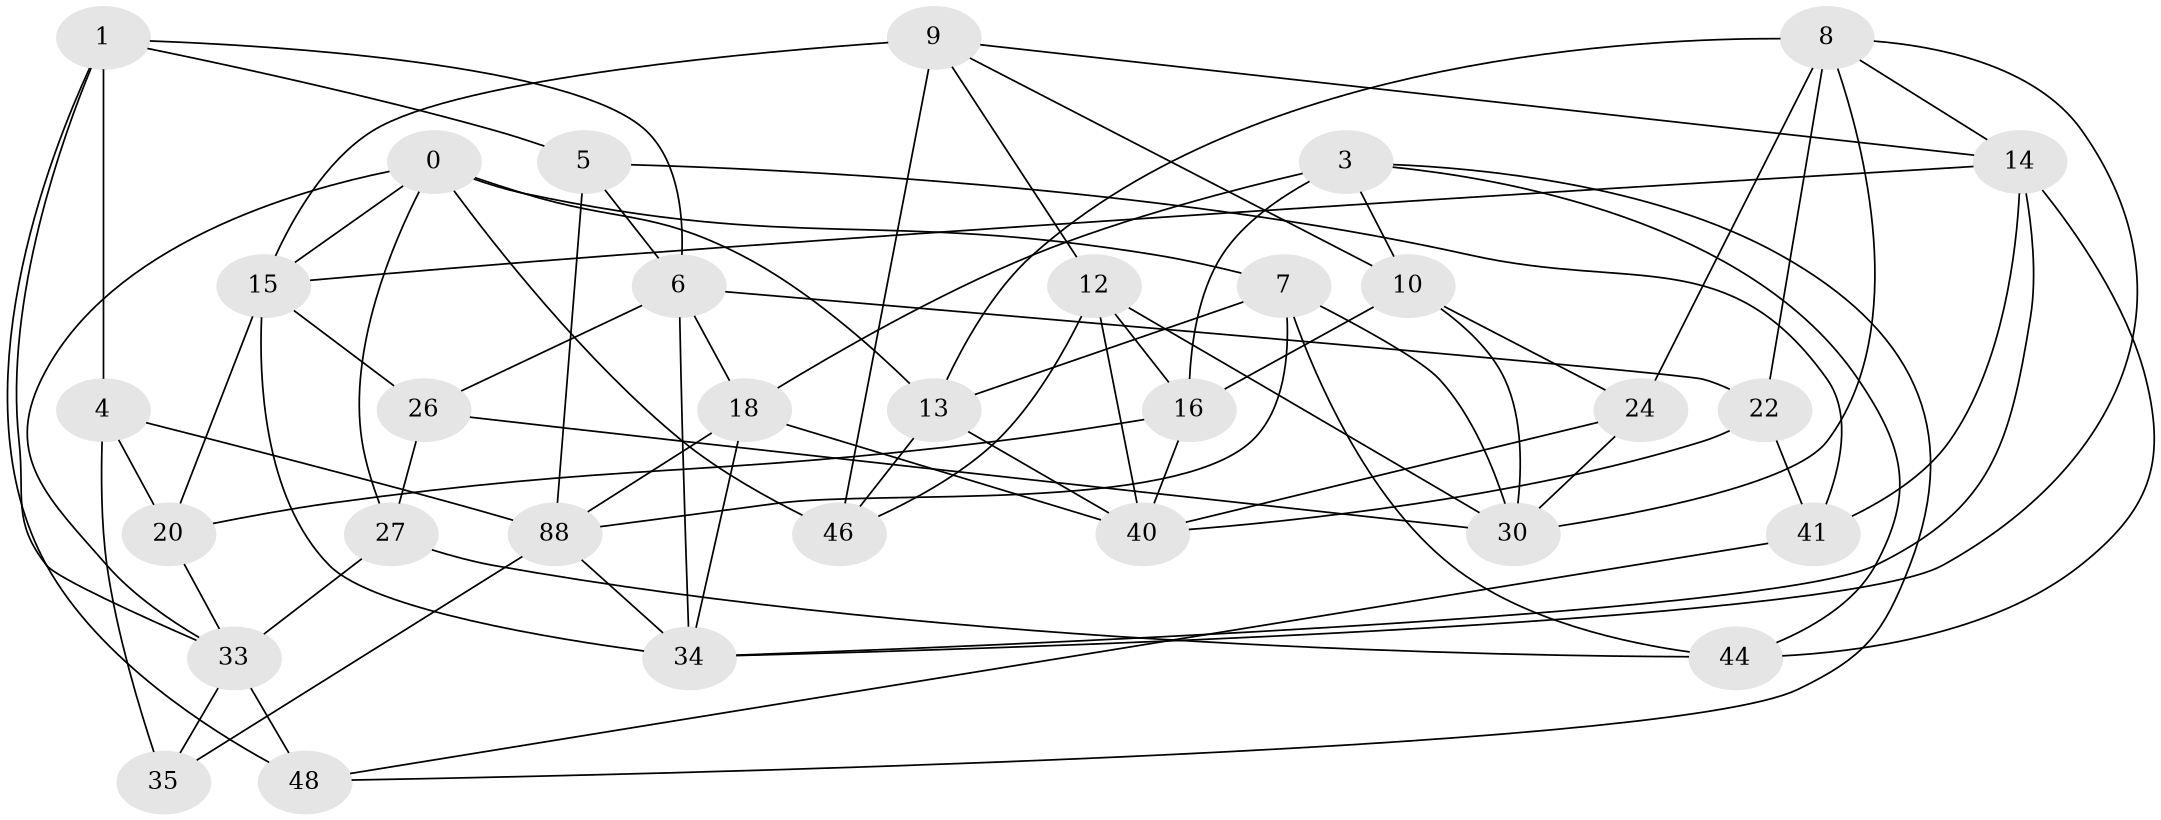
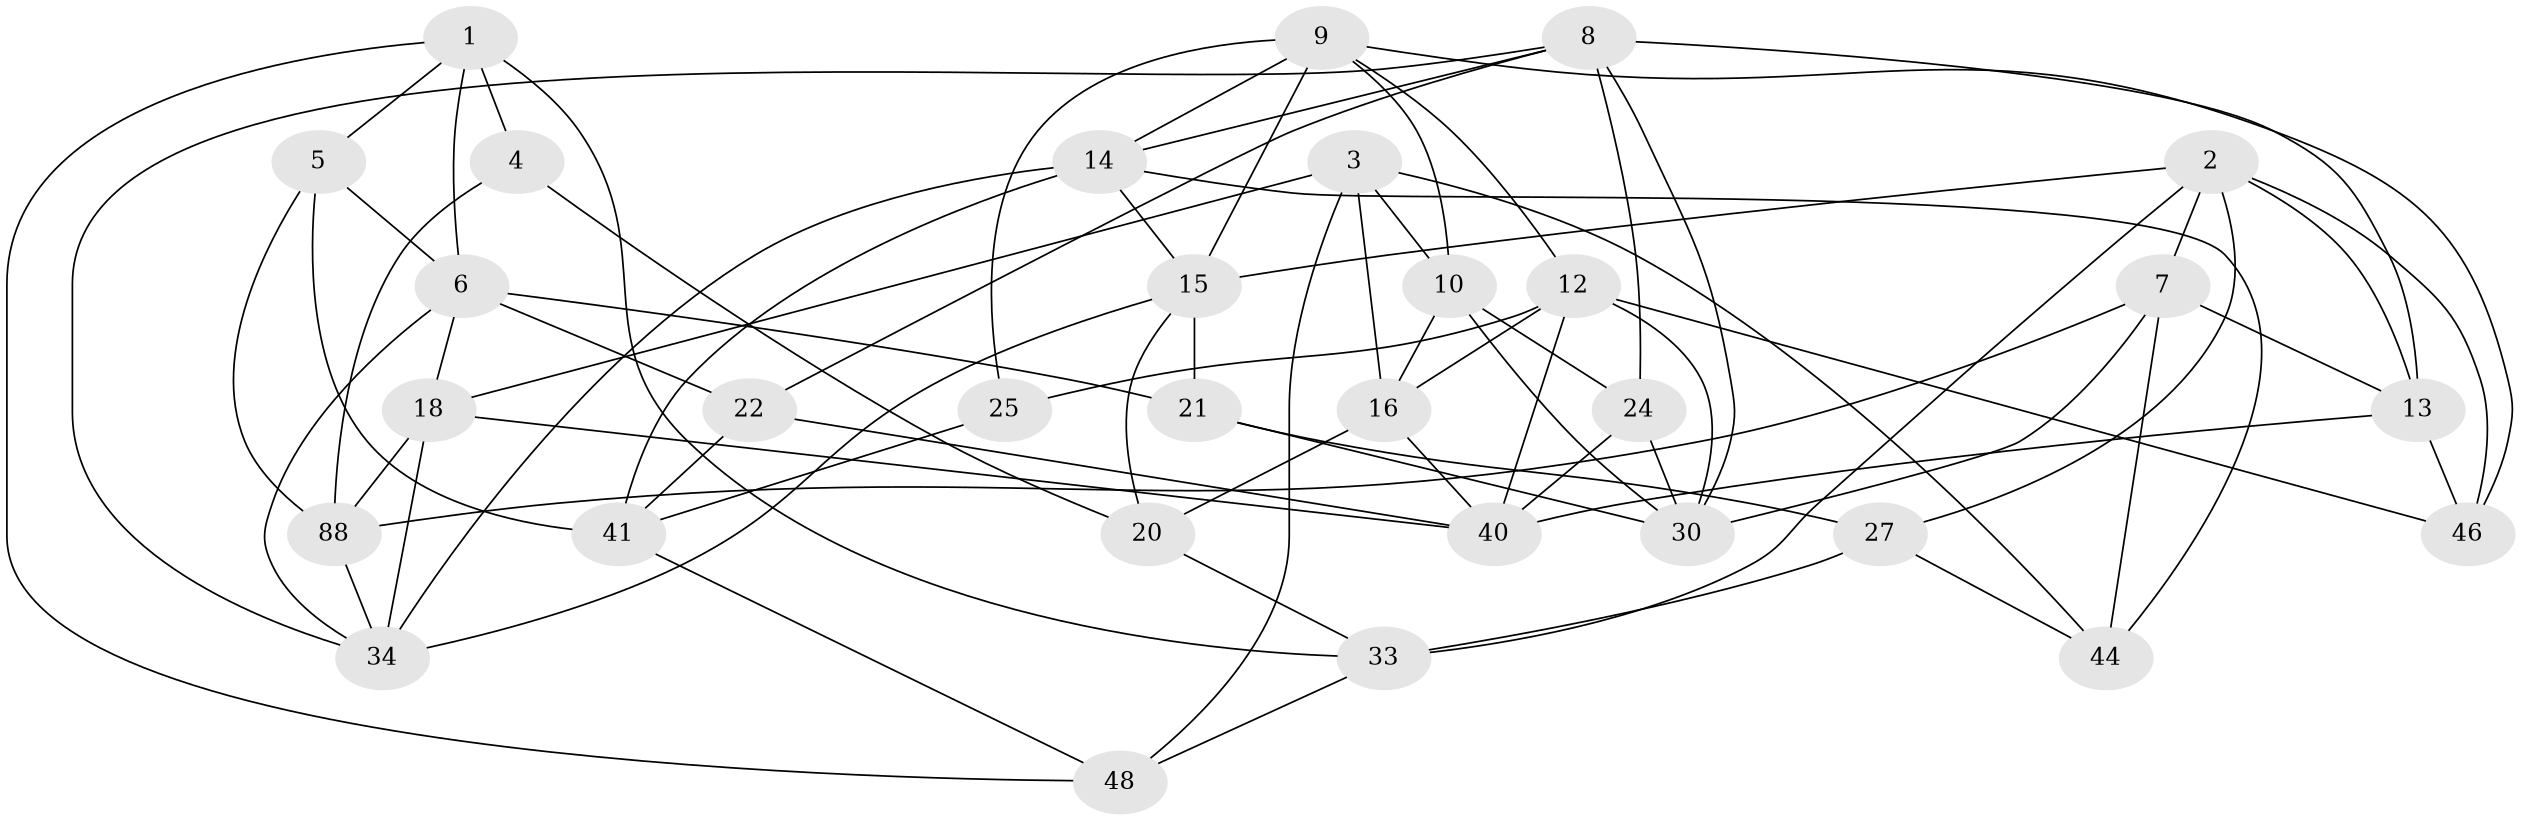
node "0": label "0" -> "2"
node "26": label "26" -> "21"
node "25": added
node "35": removed
